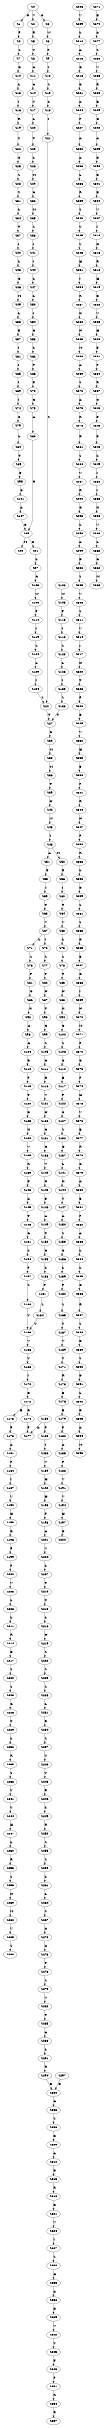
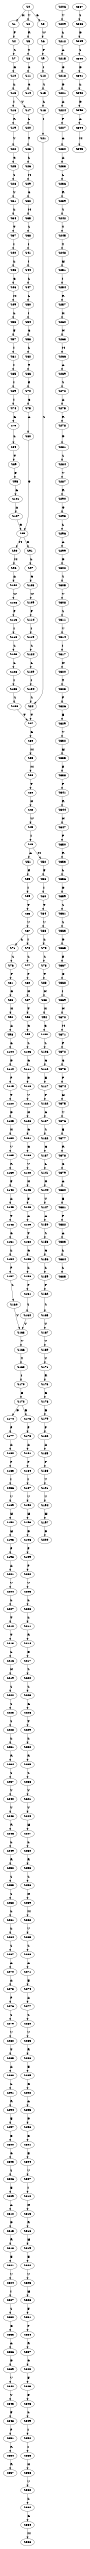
edge "S14" -> "S17": now "S13" -> "S17"
node "S96": added
node "S386": removed
edge "S180" -> "S177": reversed
edge "S268" -> "S271": added, label "A"
edge "S294" -> "S300": now "S294" -> "S297"
